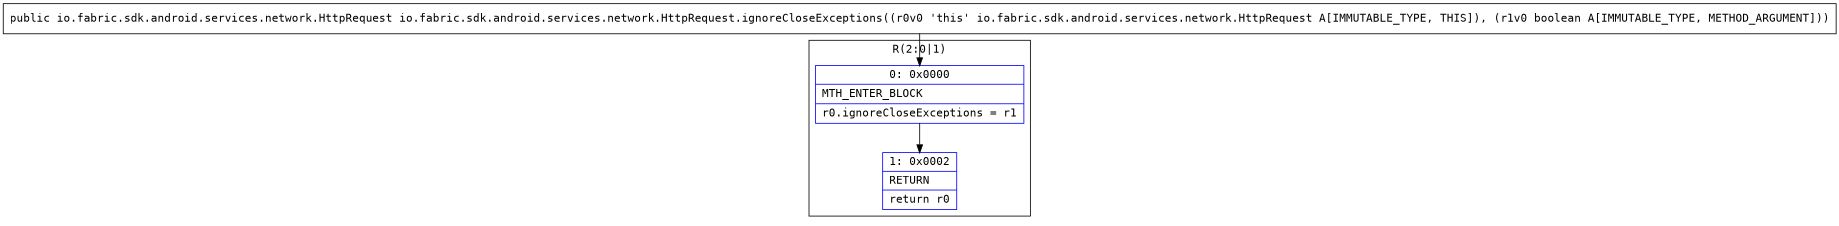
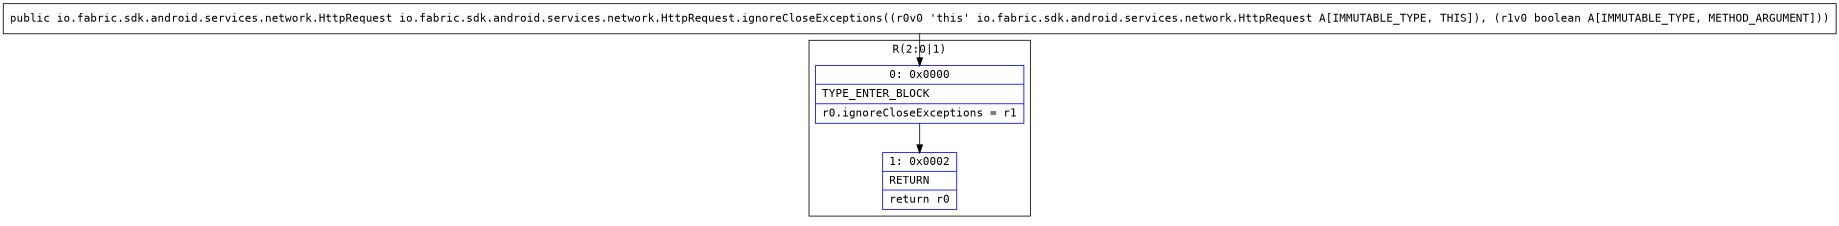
node "0: 0x0000": text "MTH_ENTER_BLOCK" -> "TYPE_ENTER_BLOCK"
